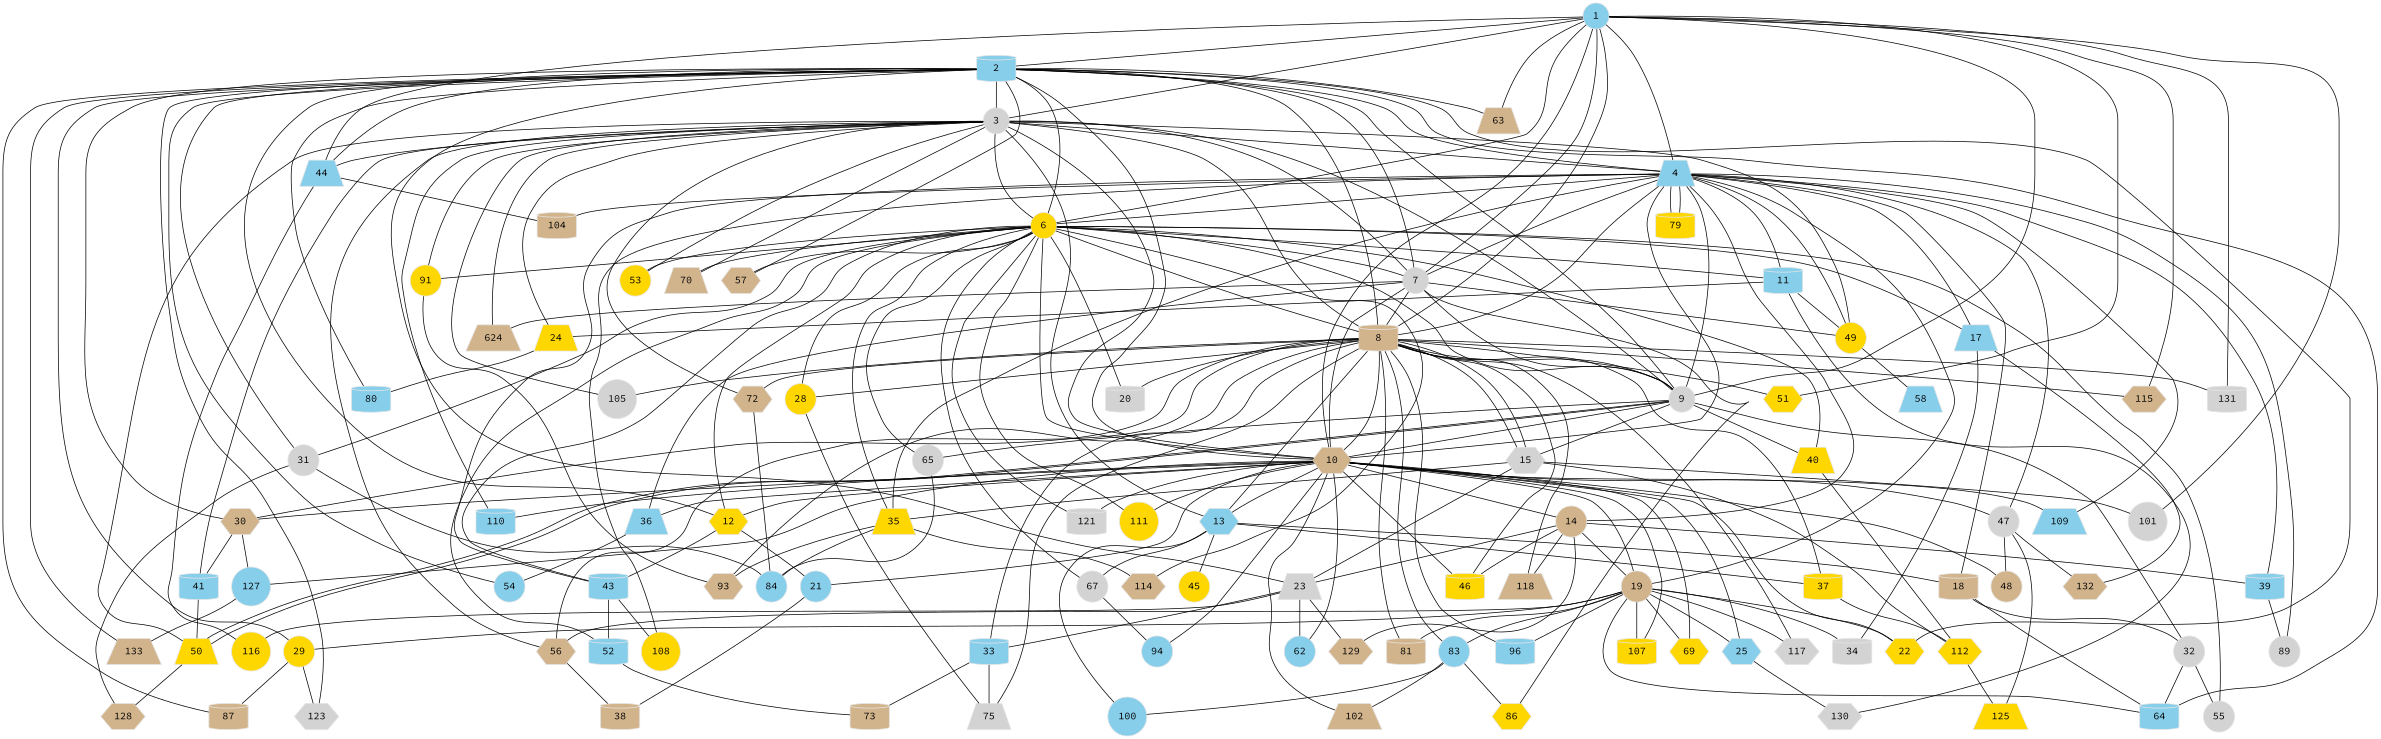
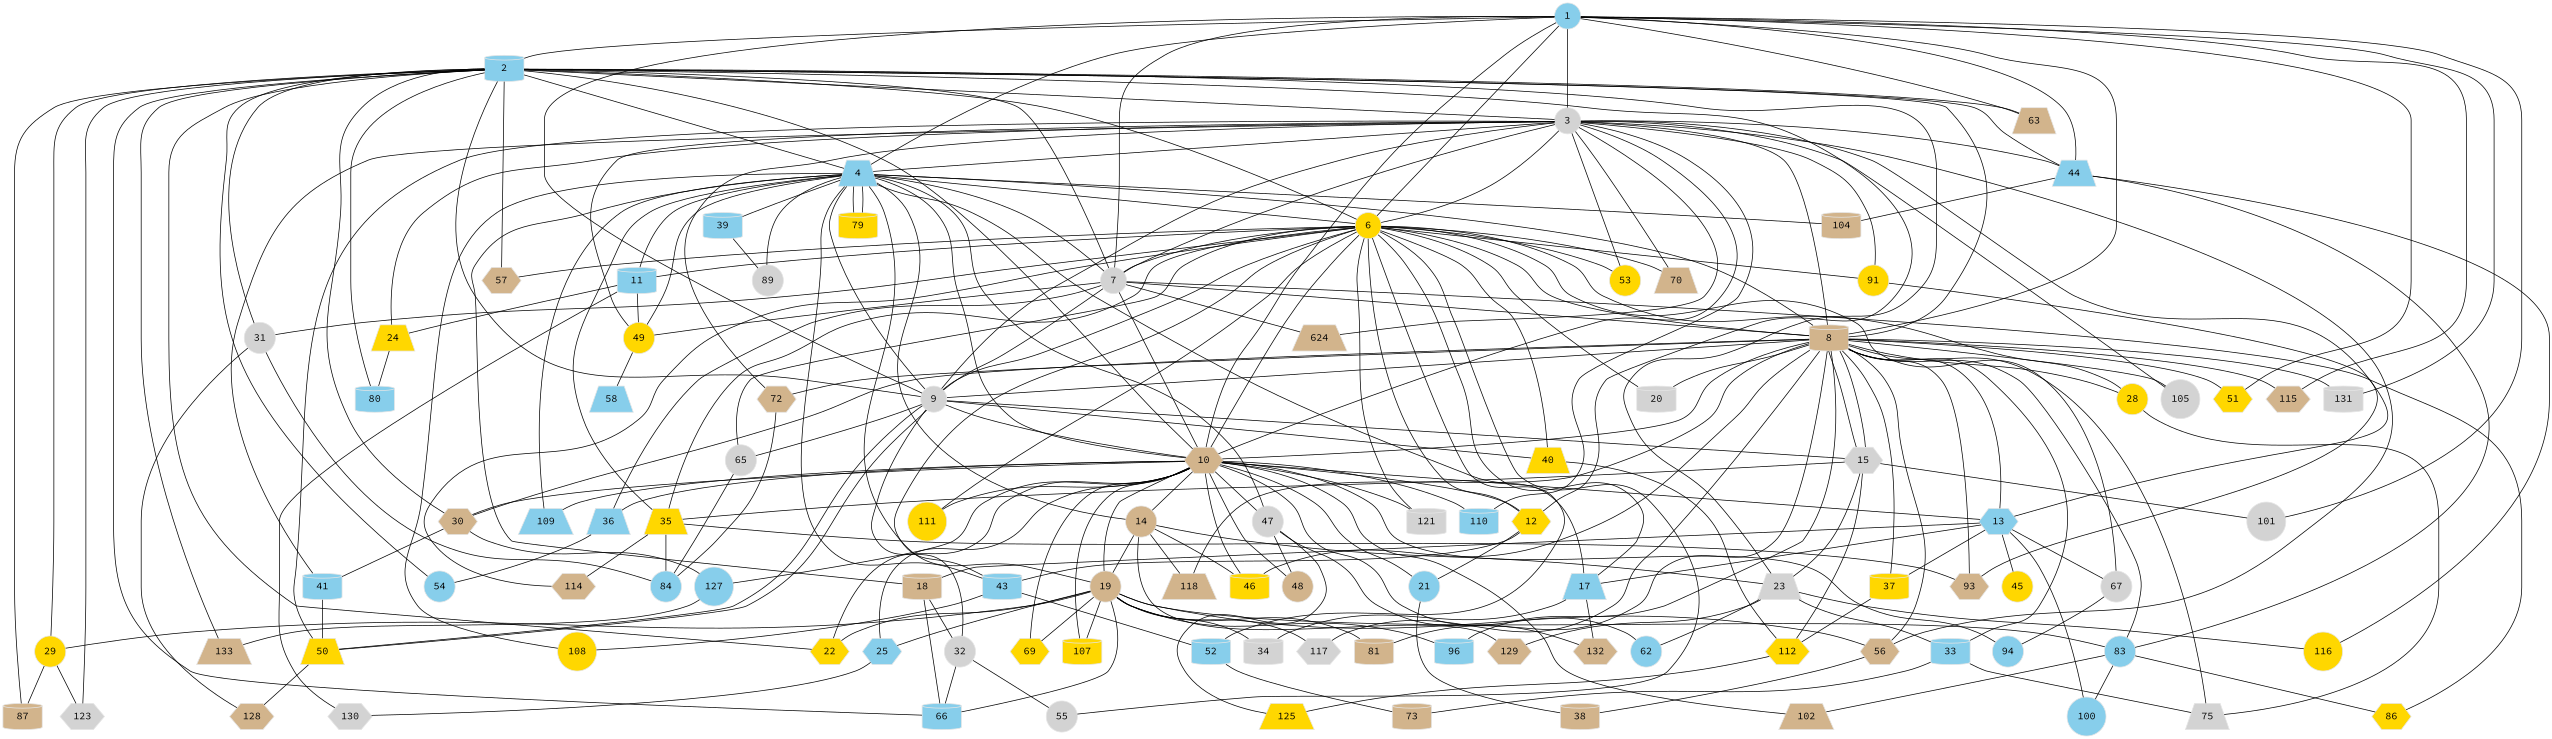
edge "44" -- "83": added
edge "13" -- "17": added
edge "14" -- "39": removed
node "64": label "64" -> "66"
